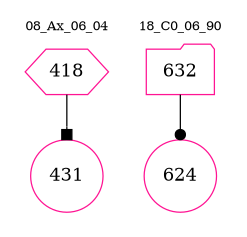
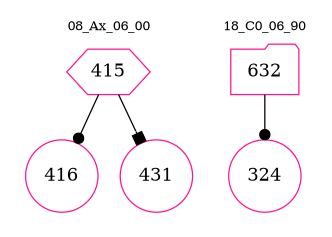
cluster "08_Ax_06_04": label "08_Ax_06_04" -> "08_Ax_06_00"
node "418": label "418" -> "415"
node "416": added
node "624": label "624" -> "324"
